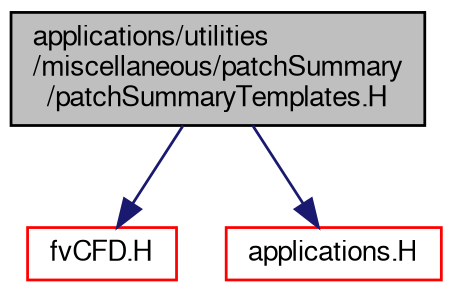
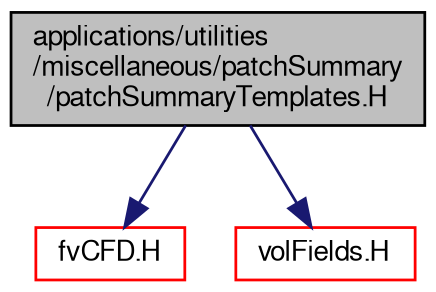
node "applications.H": label "applications.H" -> "volFields.H"
